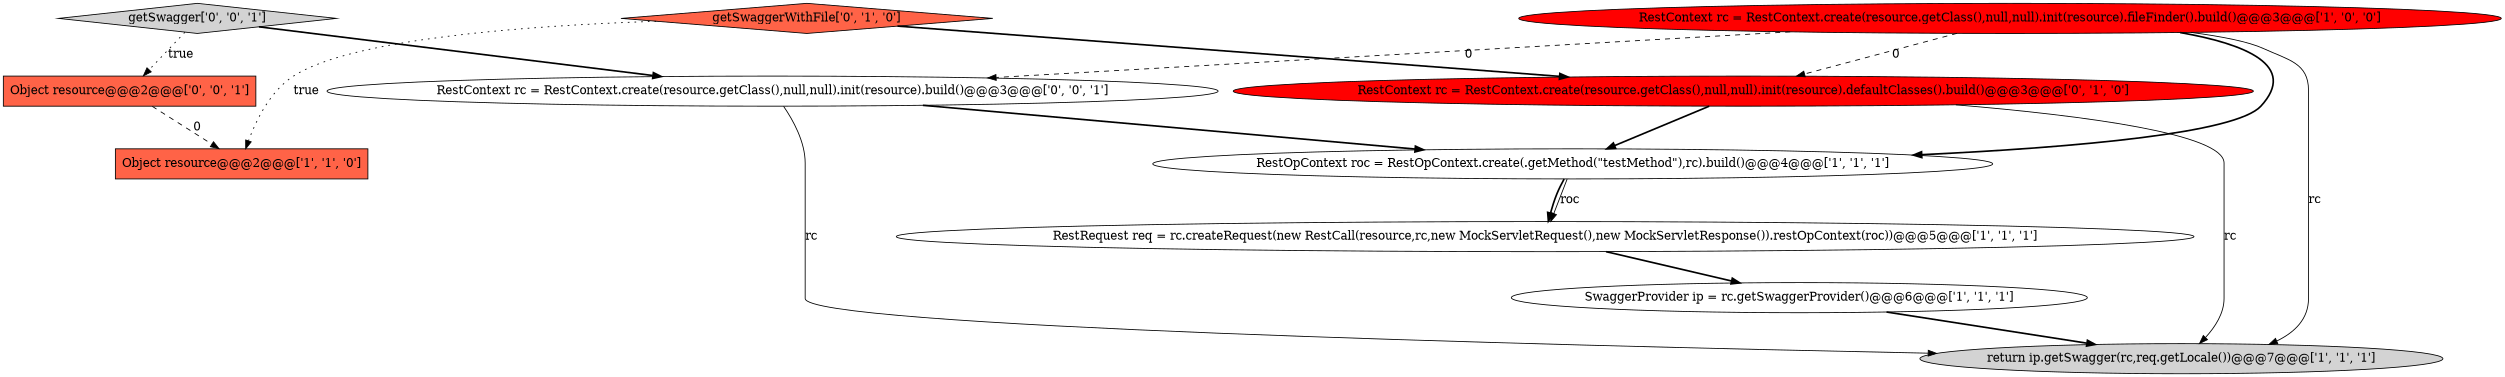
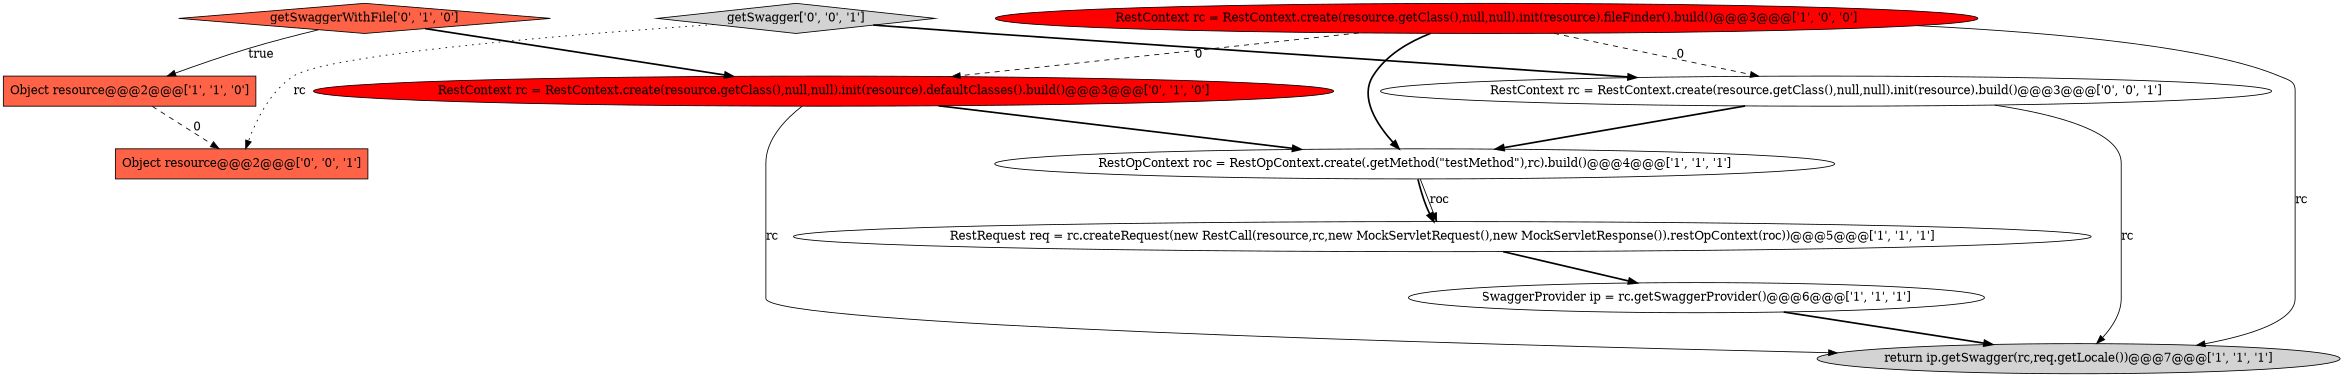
edge "getSwaggerWithFile['0', '1', '0']" -> "Object resource@@@2@@@['1', '1', '0']": style dotted -> solid
edge "getSwagger['0', '0', '1']" -> "Object resource@@@2@@@['0', '0', '1']": label "true" -> "rc"
edge "Object resource@@@2@@@['0', '0', '1']" -> "Object resource@@@2@@@['1', '1', '0']": reversed
